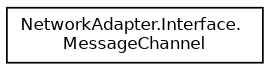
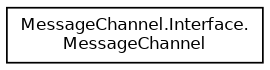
node "NetworkAdapter.Interface. MessageChannel": label "NetworkAdapter.Interface. MessageChannel" -> "MessageChannel.Interface. MessageChannel"
